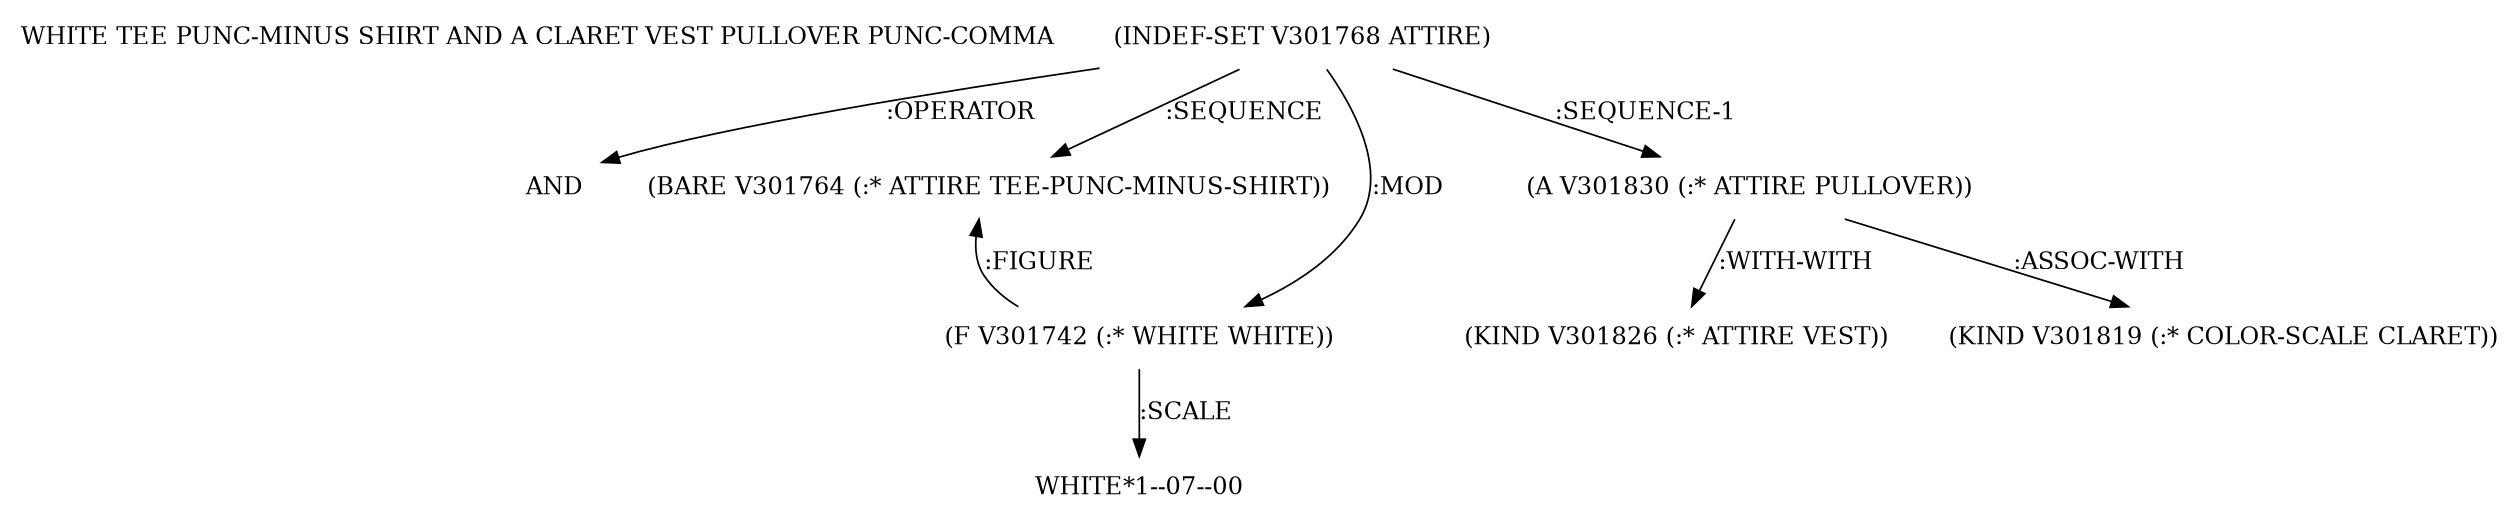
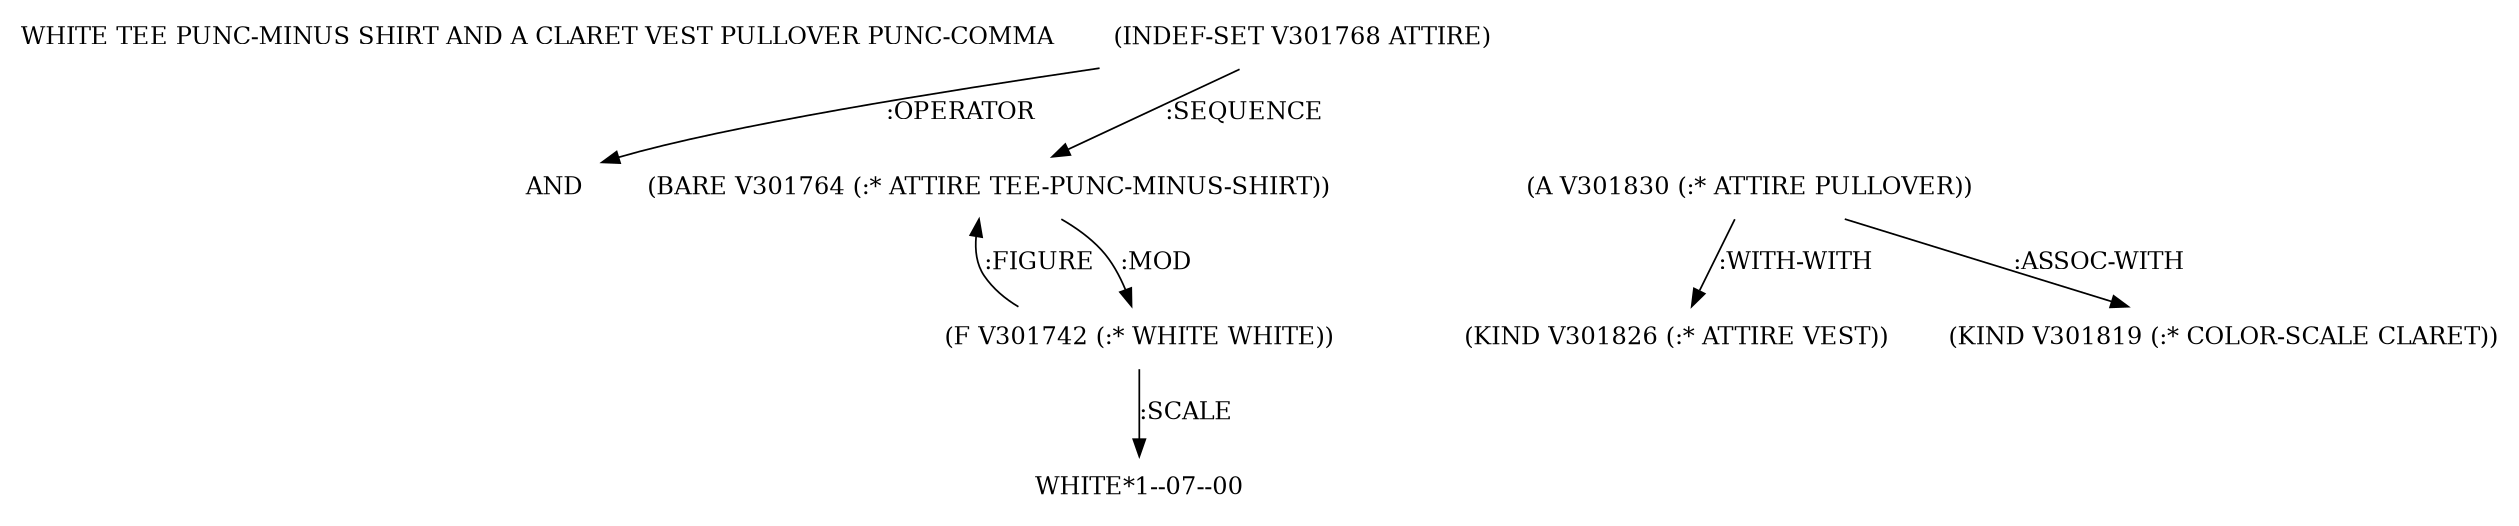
edge "(INDEF-SET V301768 ATTIRE)" -> "(A V301830 (:* ATTIRE PULLOVER))": removed, label ":SEQUENCE-1"
edge "(INDEF-SET V301768 ATTIRE)" -> "(F V301742 (:* WHITE WHITE))": now "(BARE V301764 (:* ATTIRE TEE-PUNC-MINUS-SHIRT))" -> "(F V301742 (:* WHITE WHITE))"
